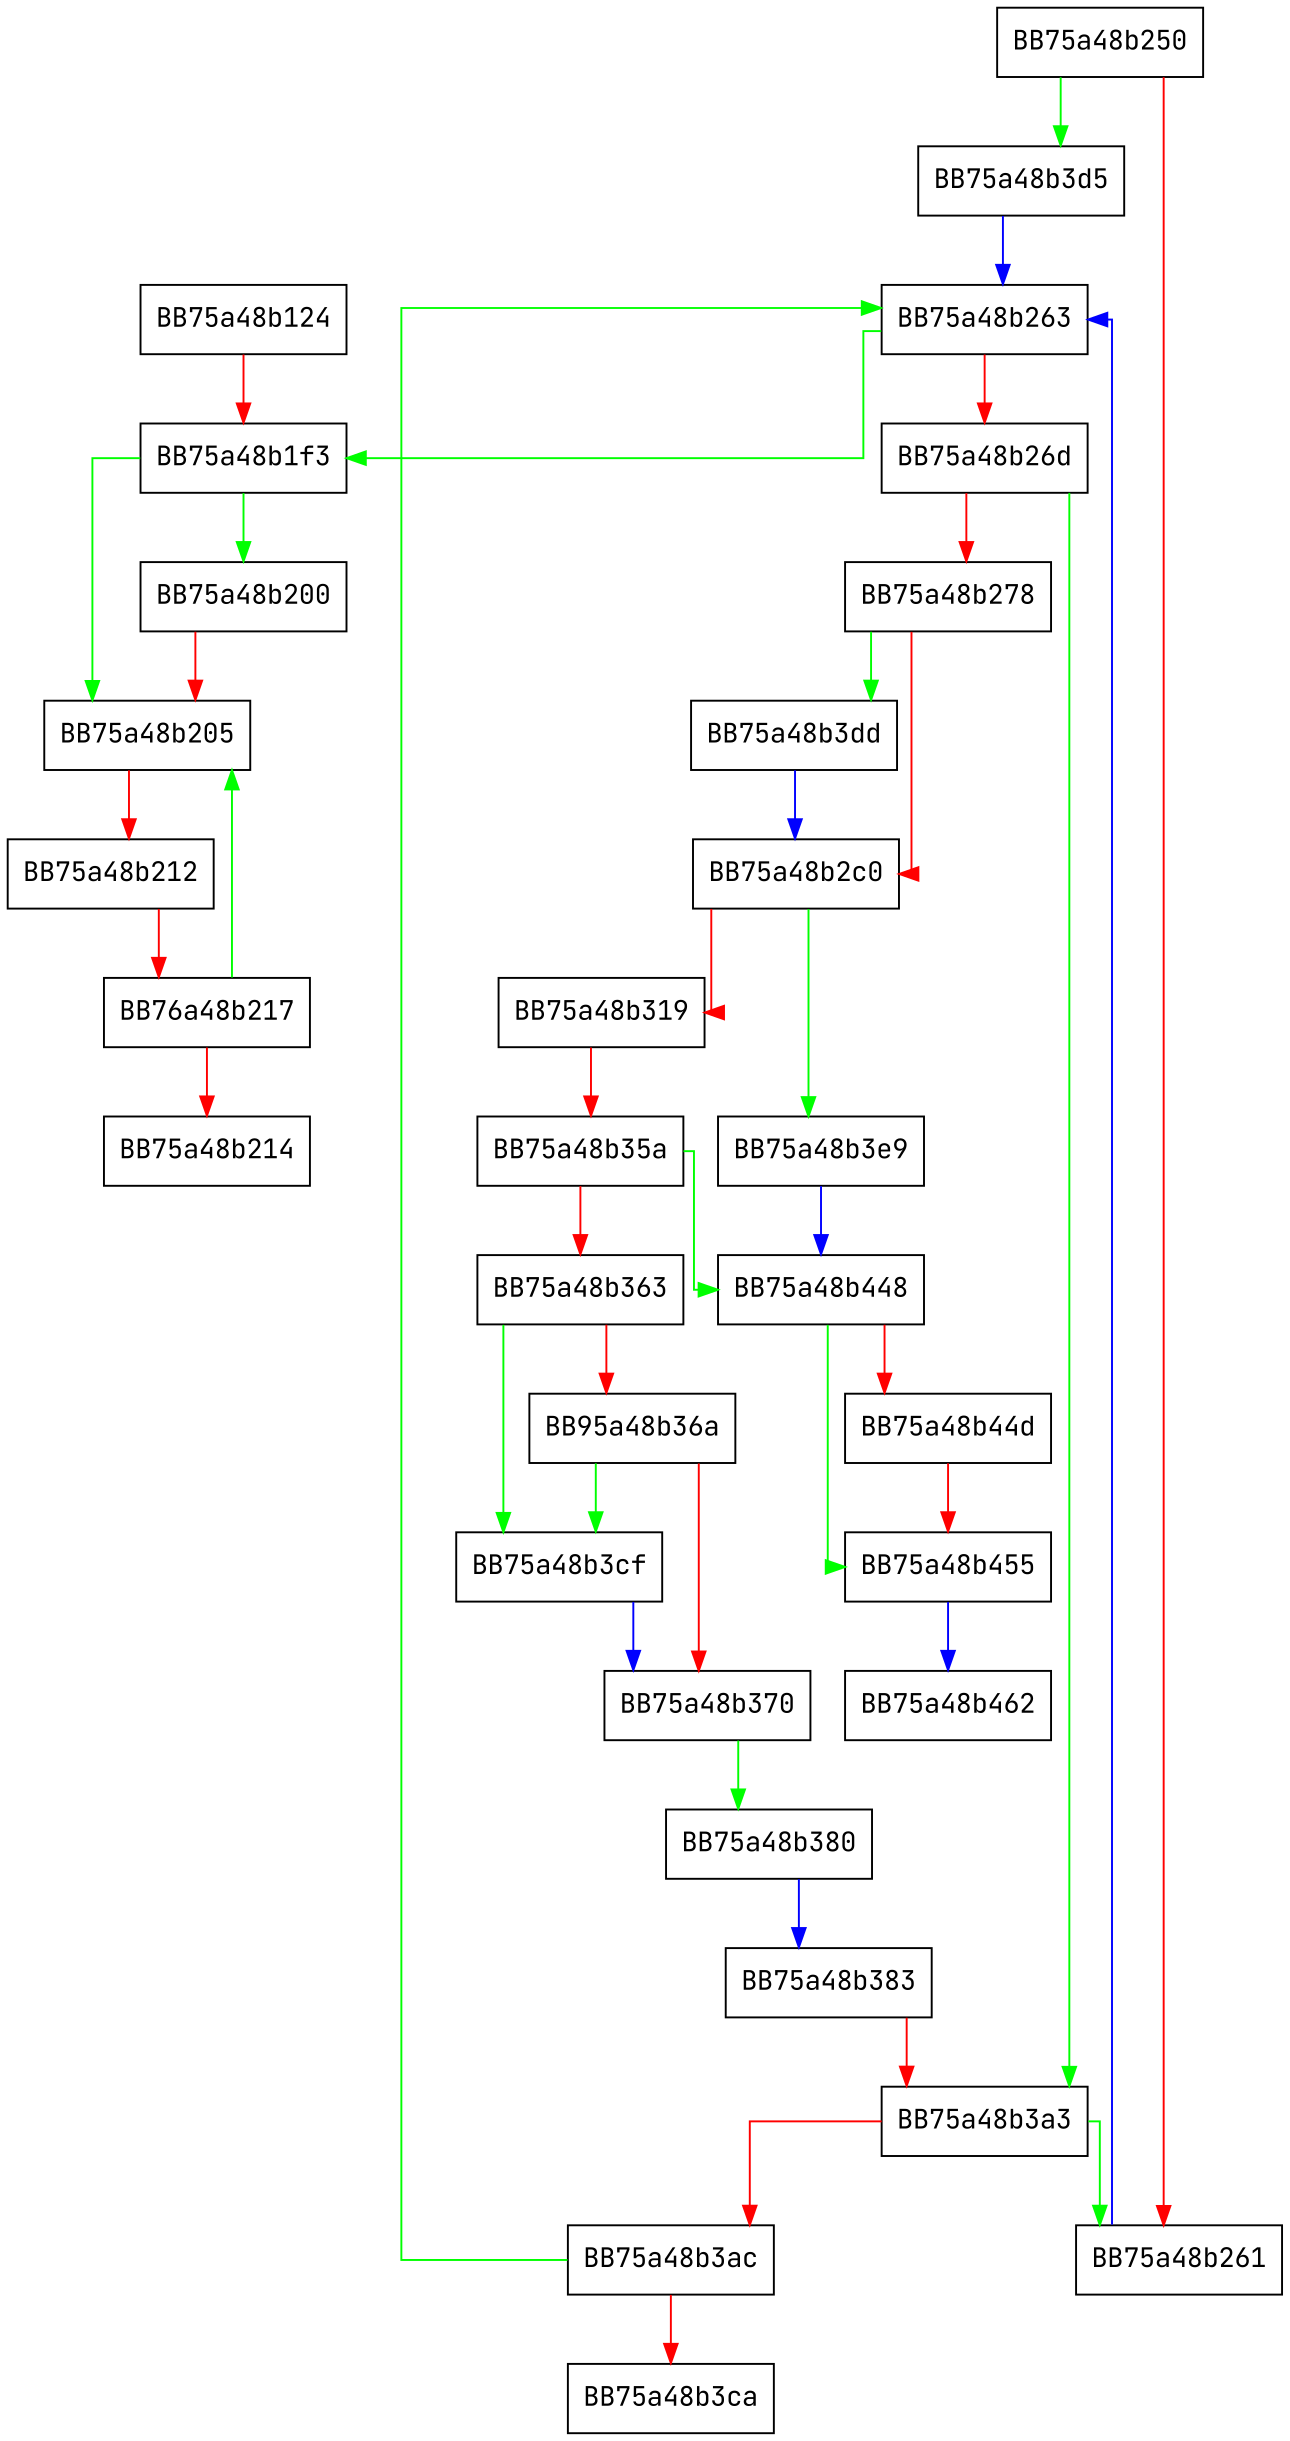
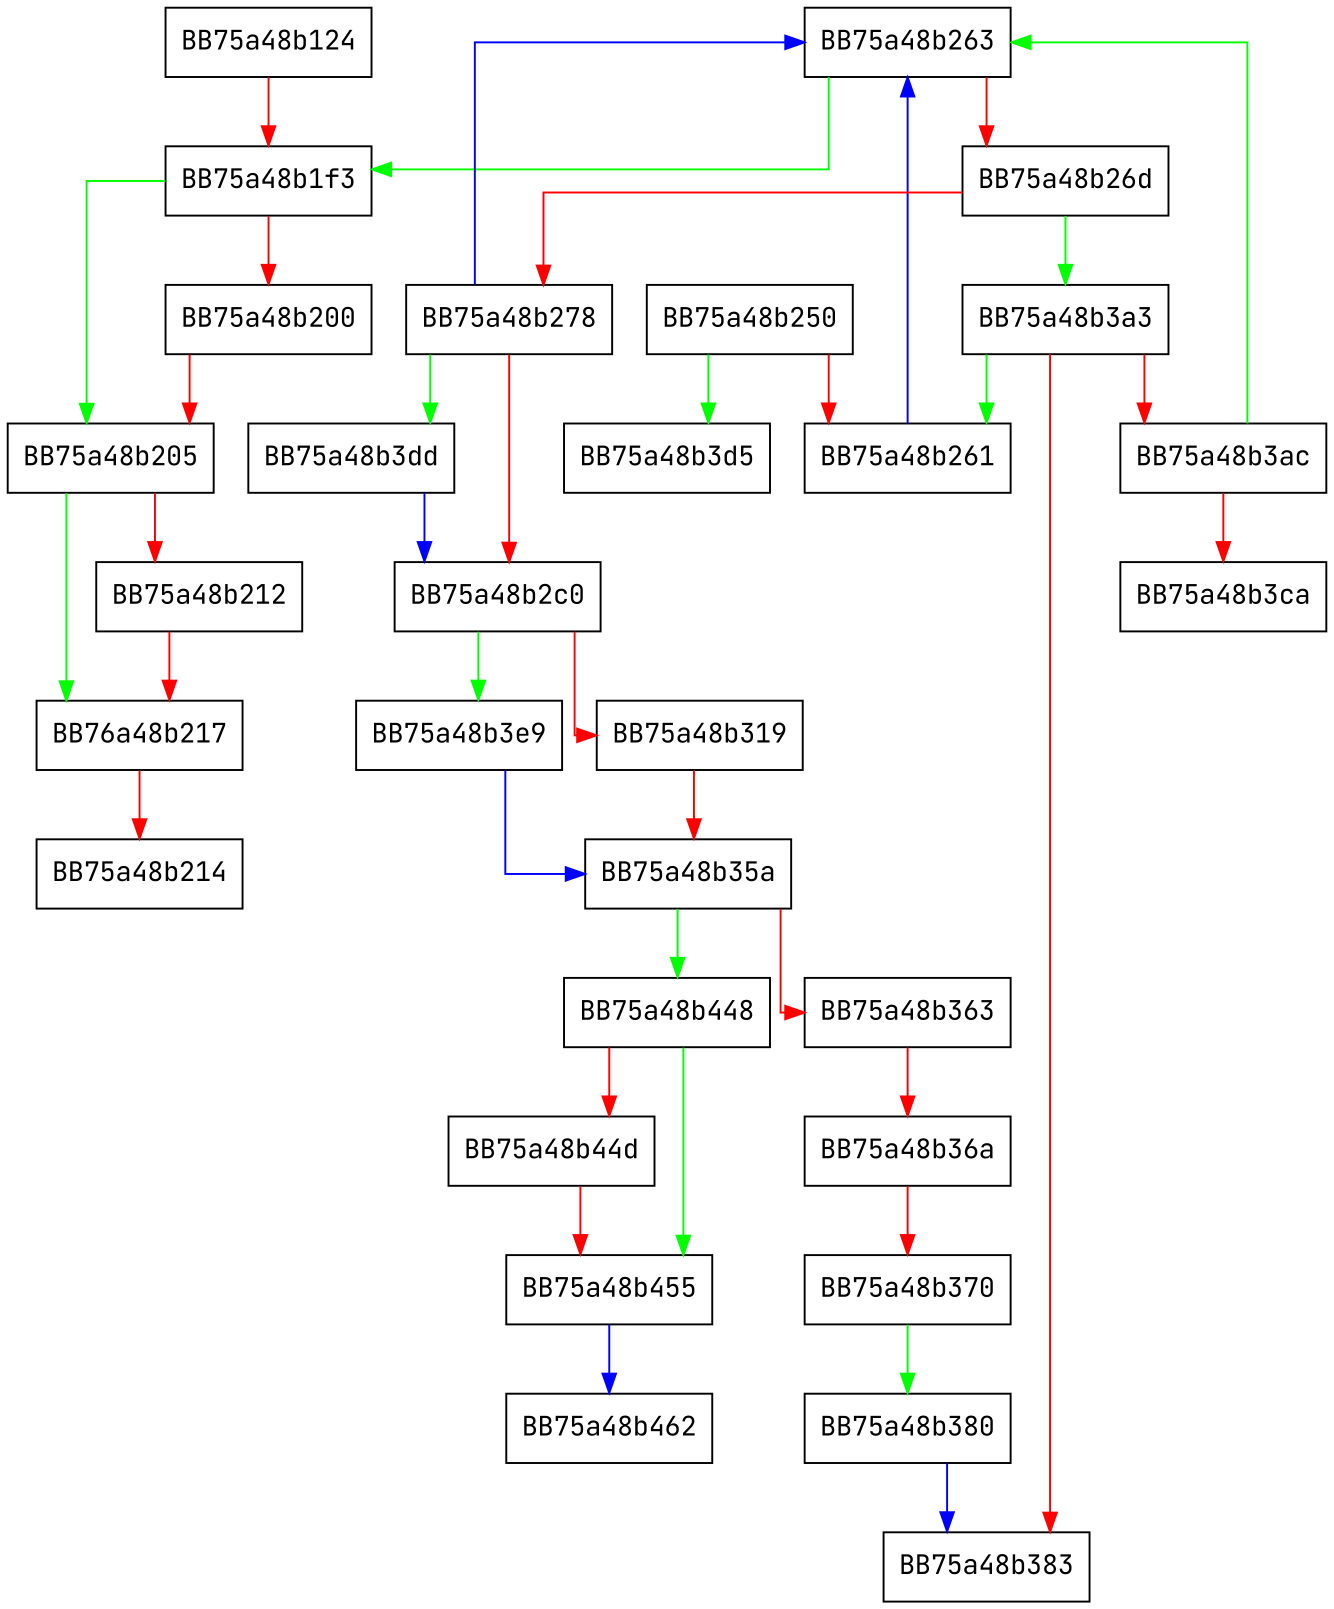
edge "BB75a48b3d5" -> "BB75a48b263": now "BB75a48b278" -> "BB75a48b263"
edge "BB75a48b1f3" -> "BB75a48b200": color green -> red
edge "BB76a48b217" -> "BB75a48b205": reversed
edge "BB75a48b3e9" -> "BB75a48b448": now "BB75a48b3e9" -> "BB75a48b35a"
node "BB95a48b36a": label "BB95a48b36a" -> "BB75a48b36a"
node "BB75a48b3cf": removed
edge "BB75a48b383" -> "BB75a48b3a3": reversed
